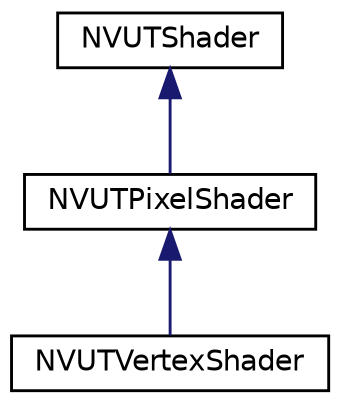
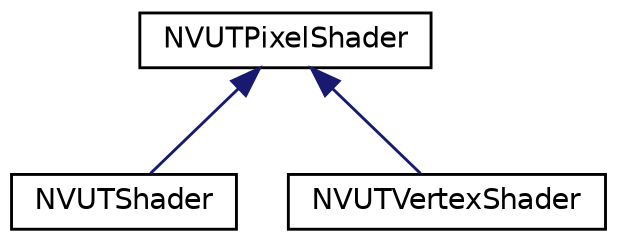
edge "NVUTPixelShader" -> "NVUTShader": reversed
